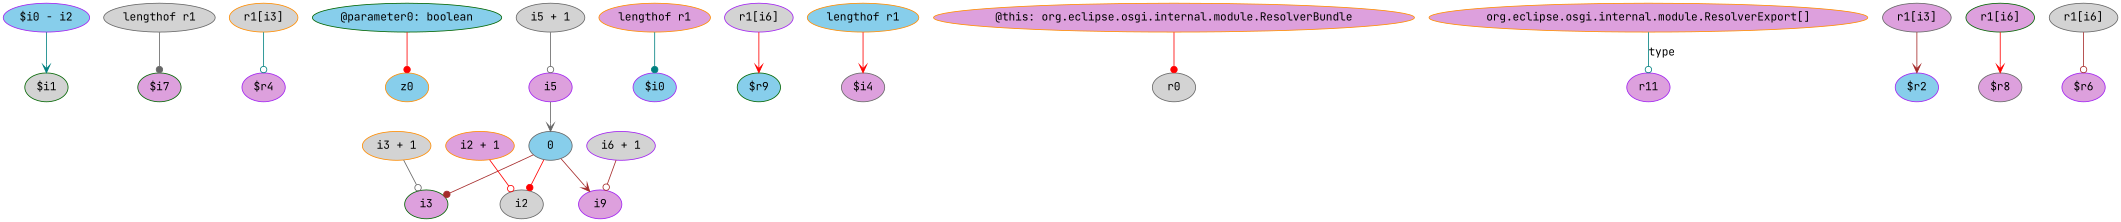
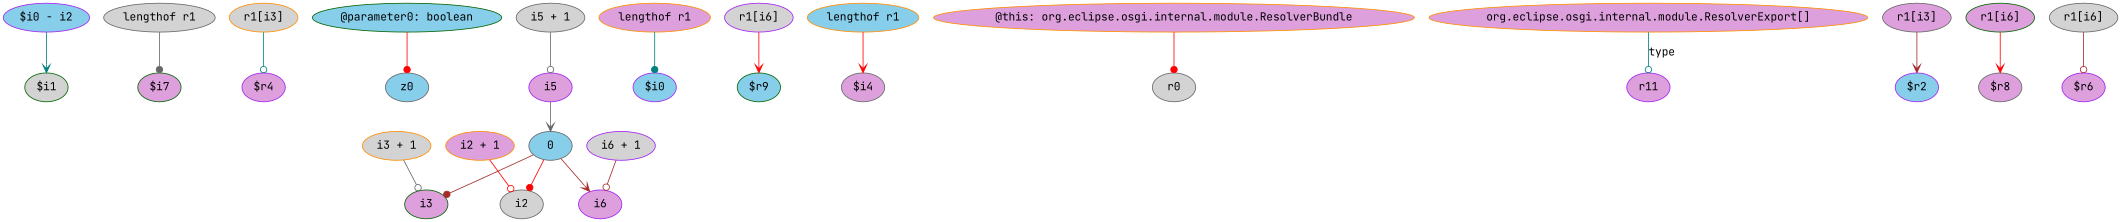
node "z0": color darkorange -> gray40
node "i9": label "i9" -> "i6"
